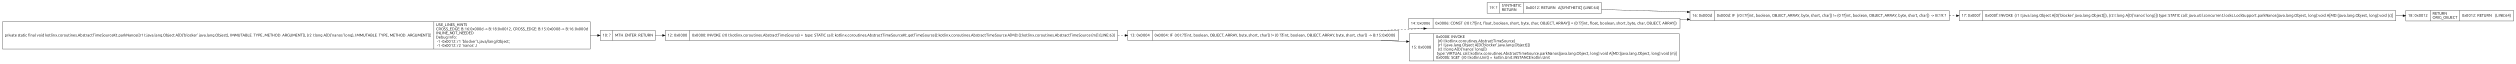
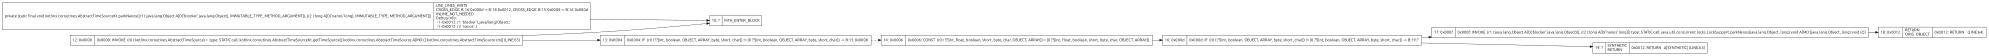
edge "19: ?" -> "16: 0x000d": reversed
edge "16: 0x000d" -> "17: 0x000f": style dashed -> solid
node "10: ?": text "MTH_ENTER_RETURN" -> "MTH_ENTER_BLOCK"
edge "10: ?" -> "12: 0x0000": reversed
edge "12: 0x0000" -> "13: 0x0004": style dashed -> solid
node "15: 0x0008": removed
